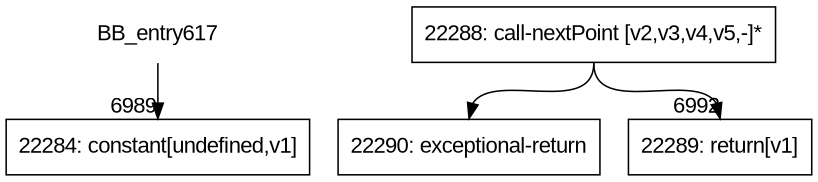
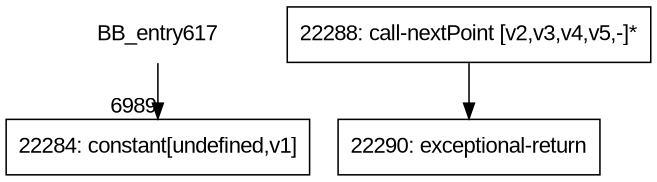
node "22289: return[v1]": removed
